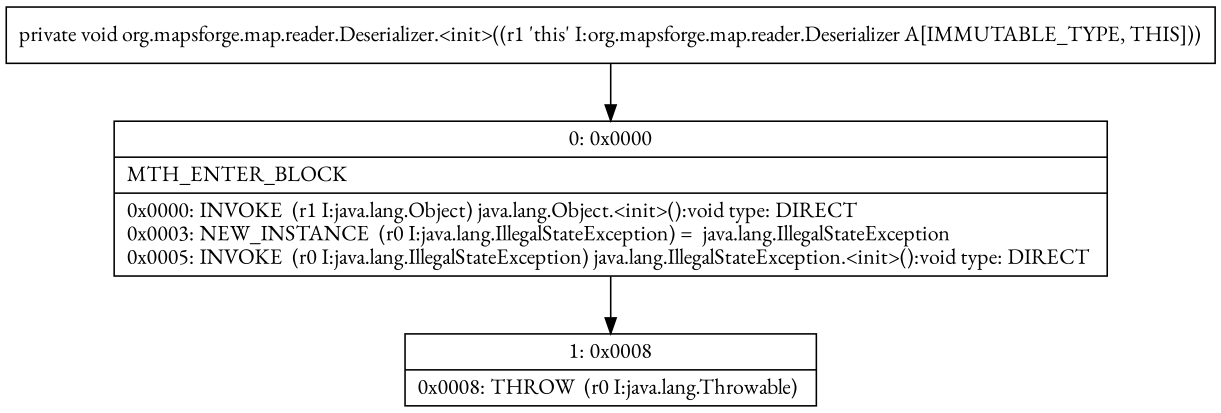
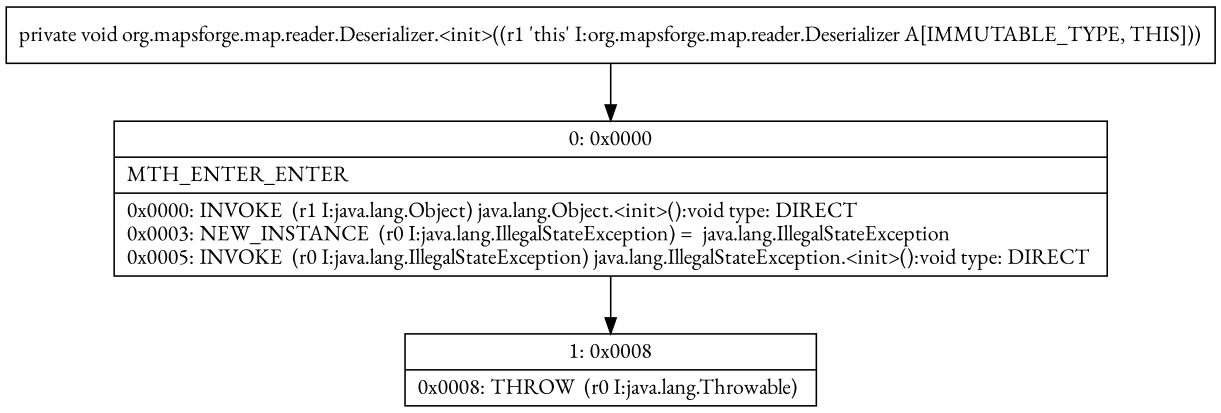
node "0: 0x0000": text "MTH_ENTER_BLOCK" -> "MTH_ENTER_ENTER"
